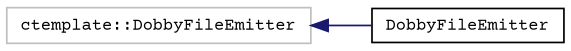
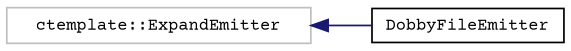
node "ctemplate::DobbyFileEmitter": label "ctemplate::DobbyFileEmitter" -> "ctemplate::ExpandEmitter"
